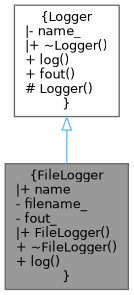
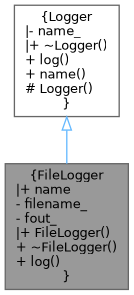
node "{Logger |- name_ |+ ~Logger() + log() + fout() # Logger() }": label "{Logger |- name_ |+ ~Logger() + log() + fout() # Logger() }" -> "{Logger |- name_ |+ ~Logger() + log() + name() # Logger() }"
